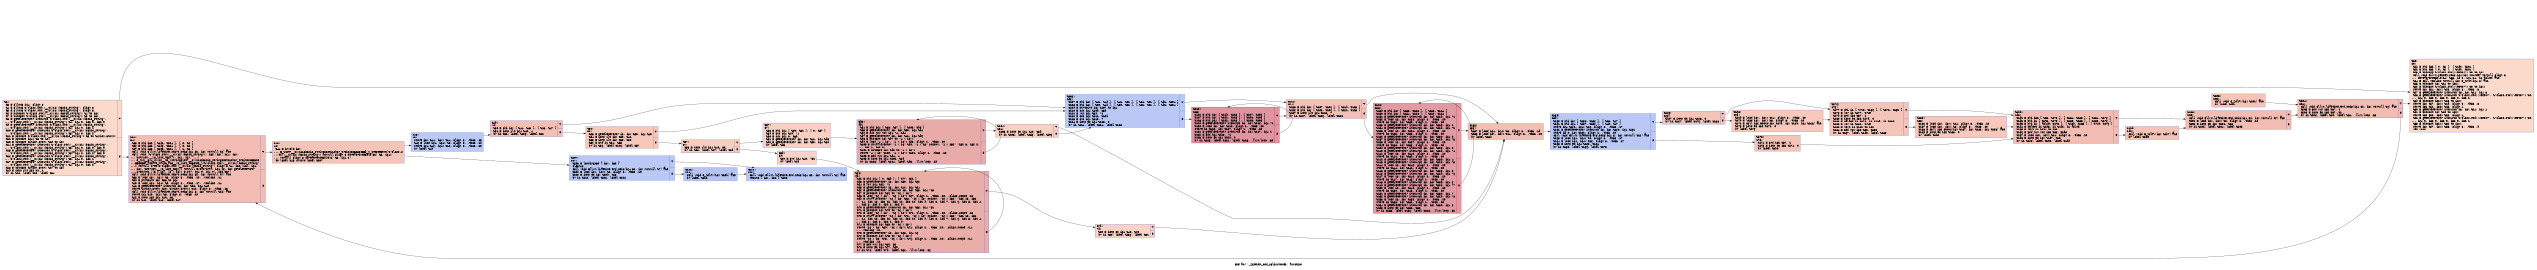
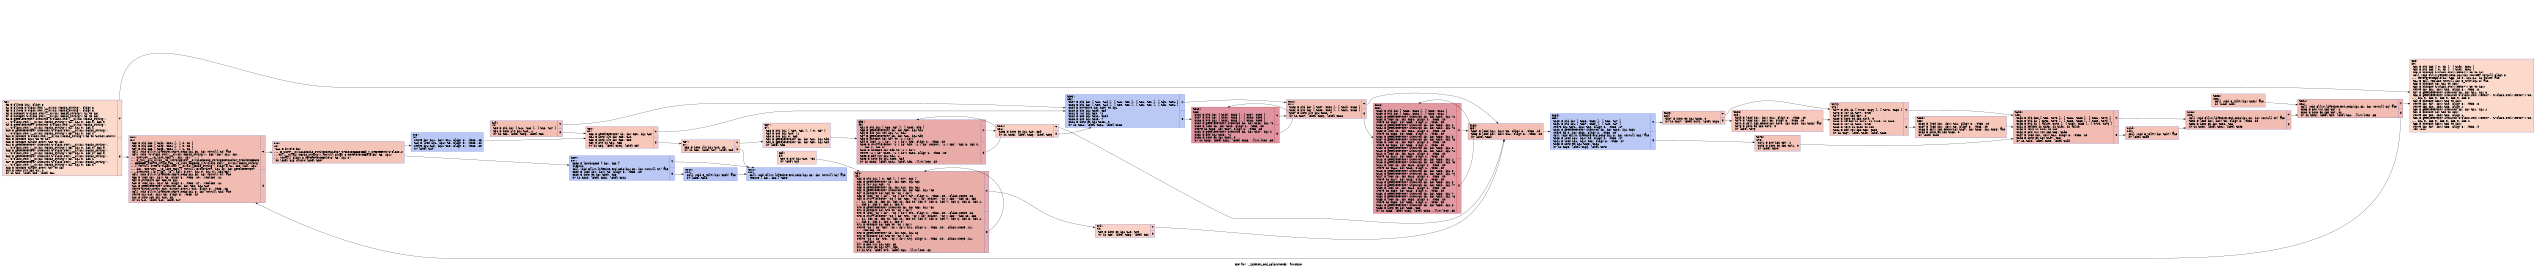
edge "%45:" -> "%49:": now "%45:" -> "%52:"
edge "%57:" -> "%59:": now "%57:" -> "%212:"
